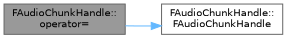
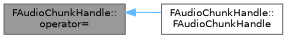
edge "FAudioChunkHandle:: operator=" -> "FAudioChunkHandle:: FAudioChunkHandle": reversed
